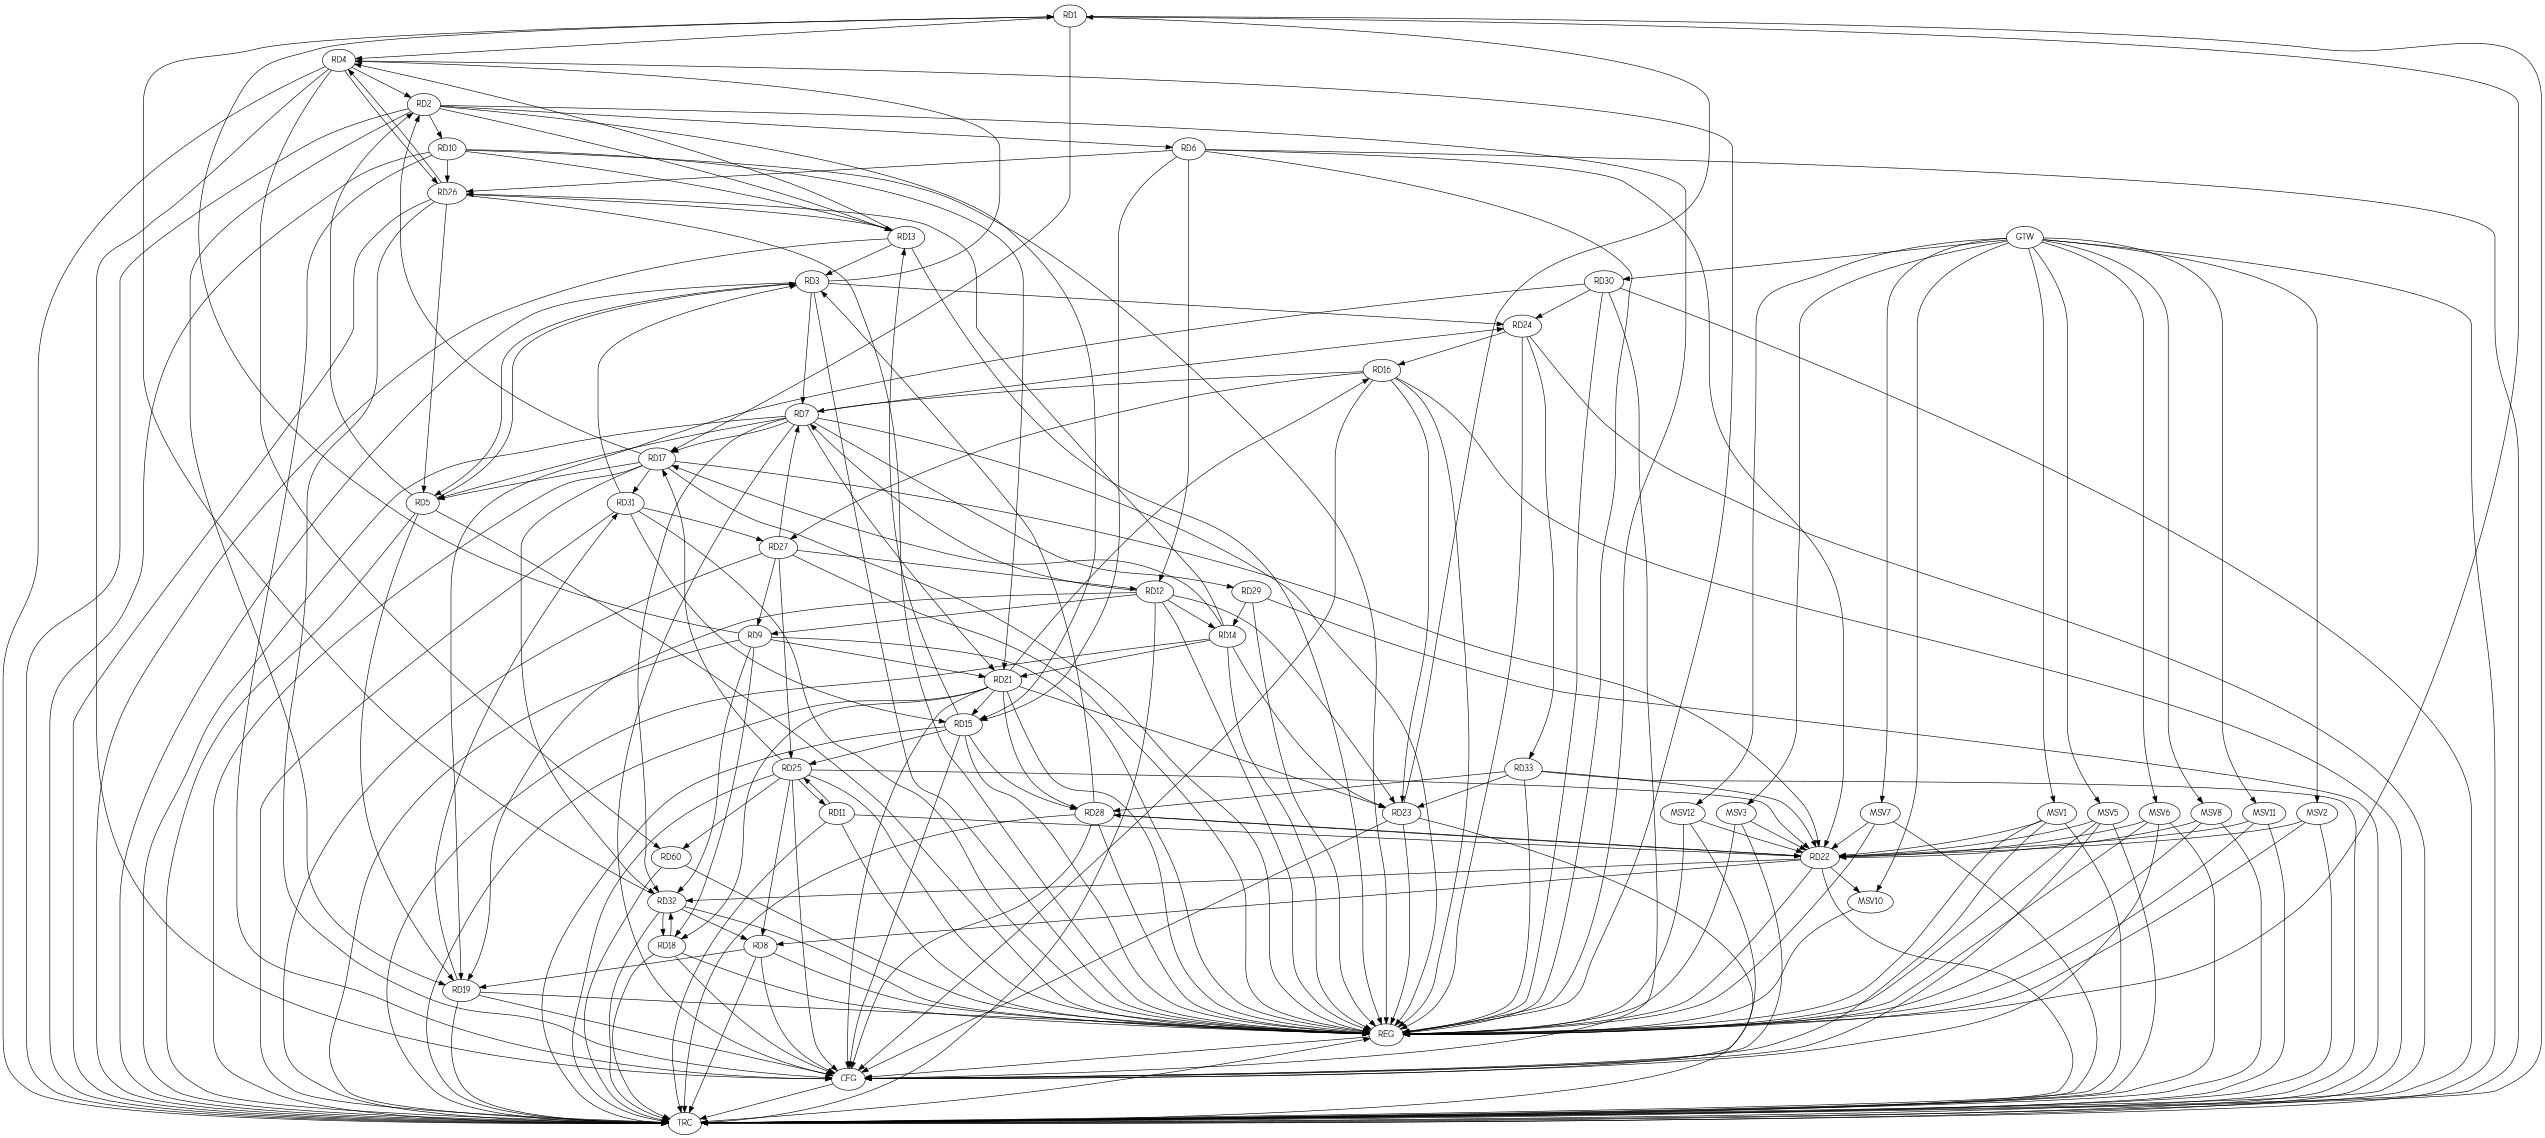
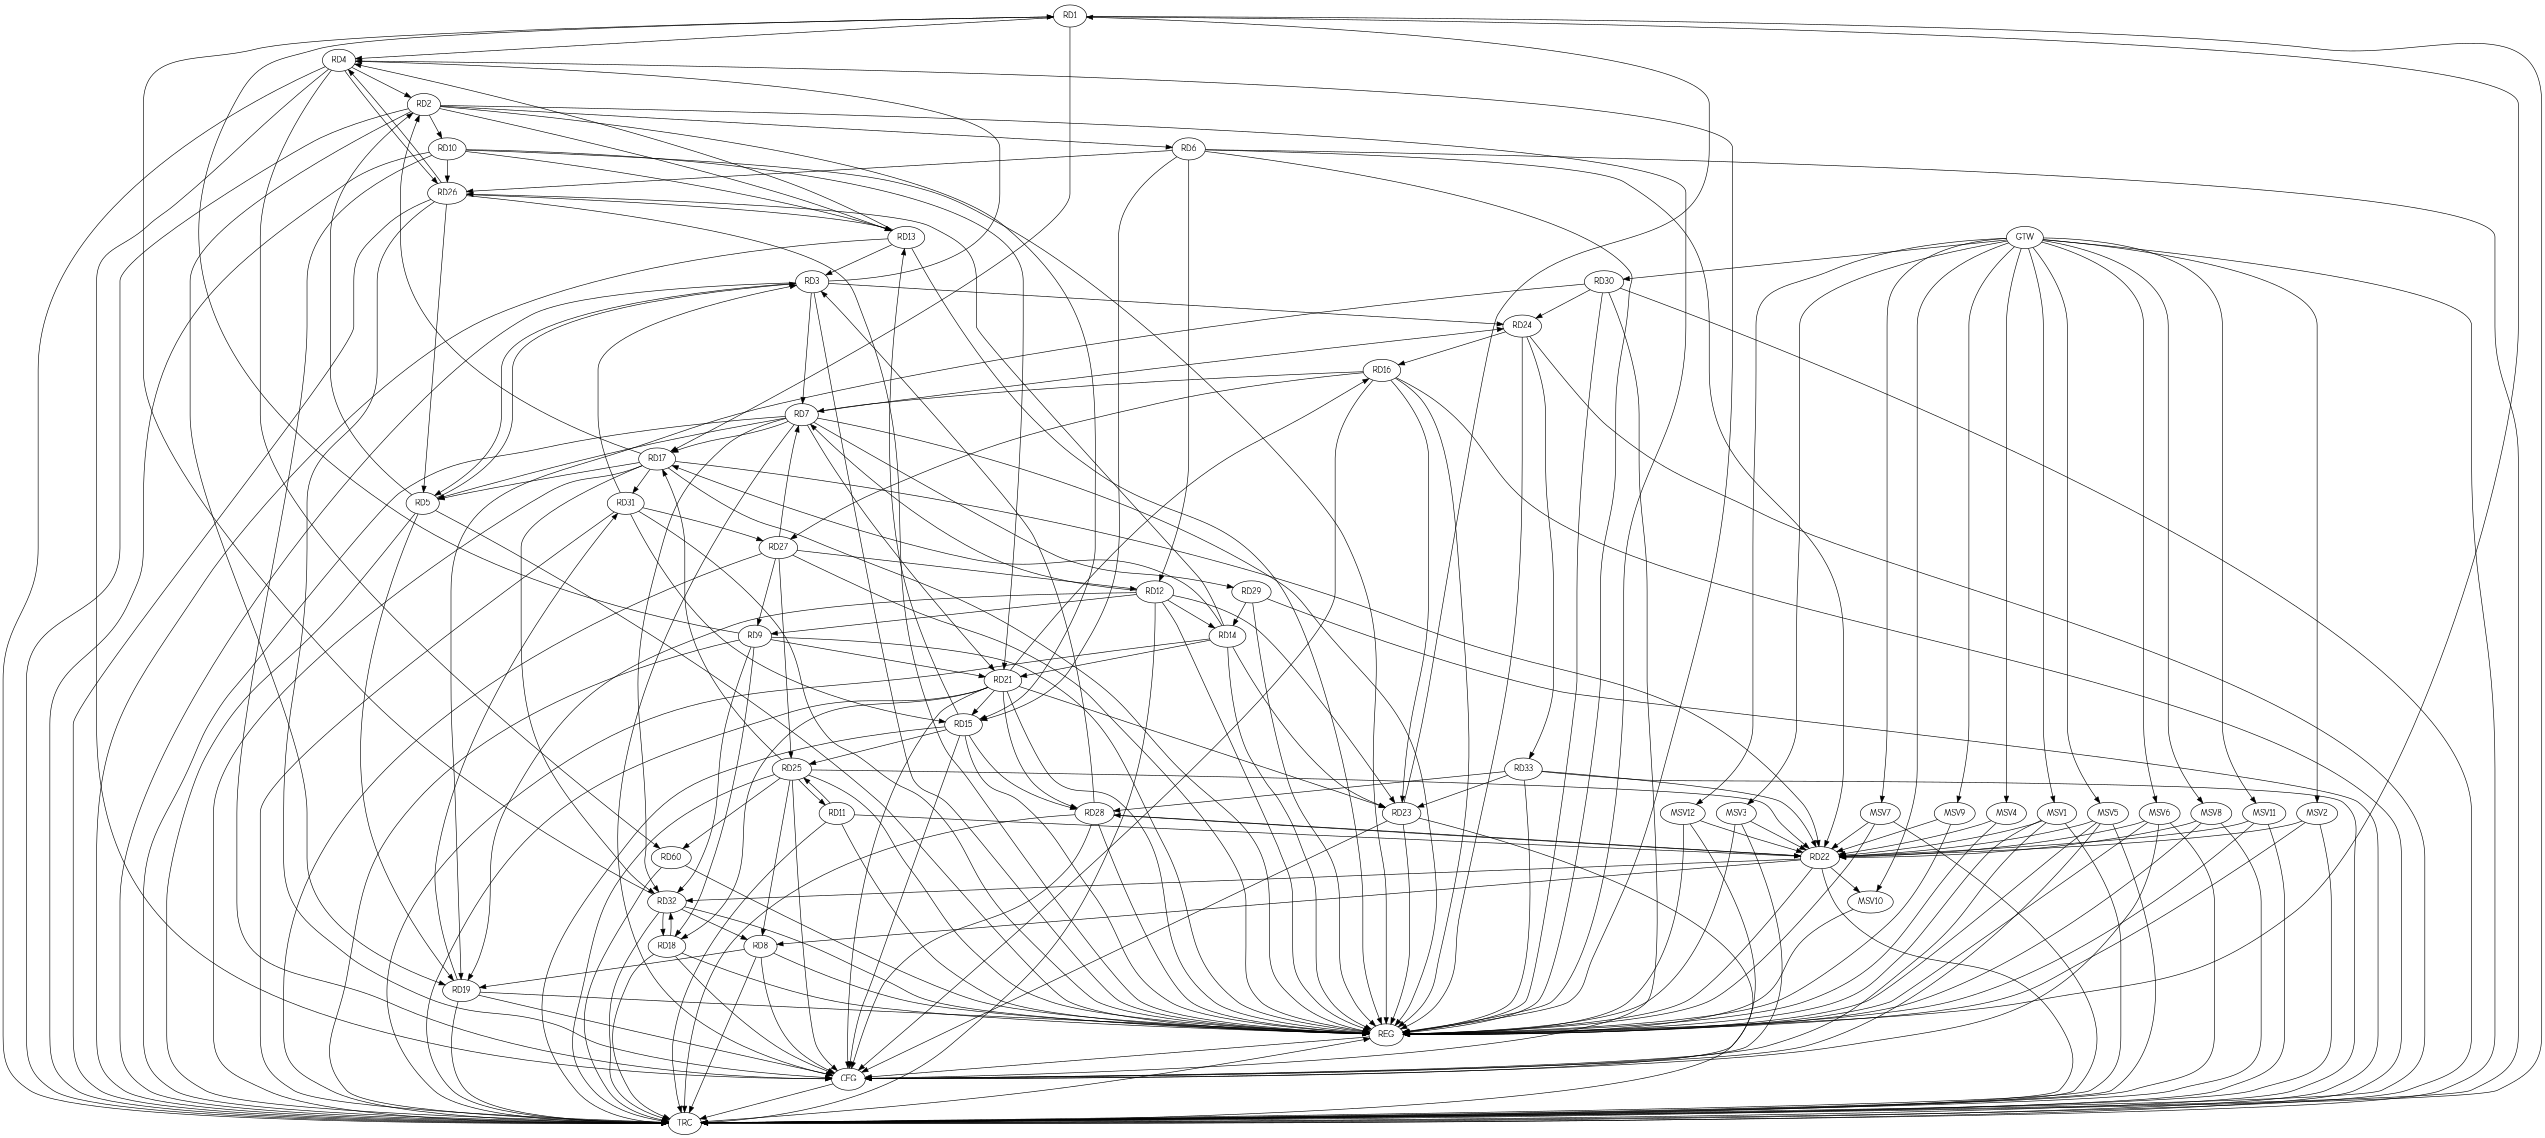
node "MSV9": added
node "MSV4": added
